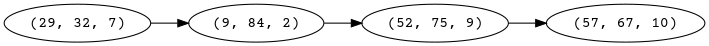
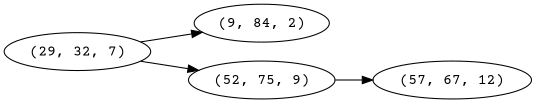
edge "(9, 84, 2)" -> "(52, 75, 9)": now "(29, 32, 7)" -> "(52, 75, 9)"
node "(57, 67, 10)": label "(57, 67, 10)" -> "(57, 67, 12)"
